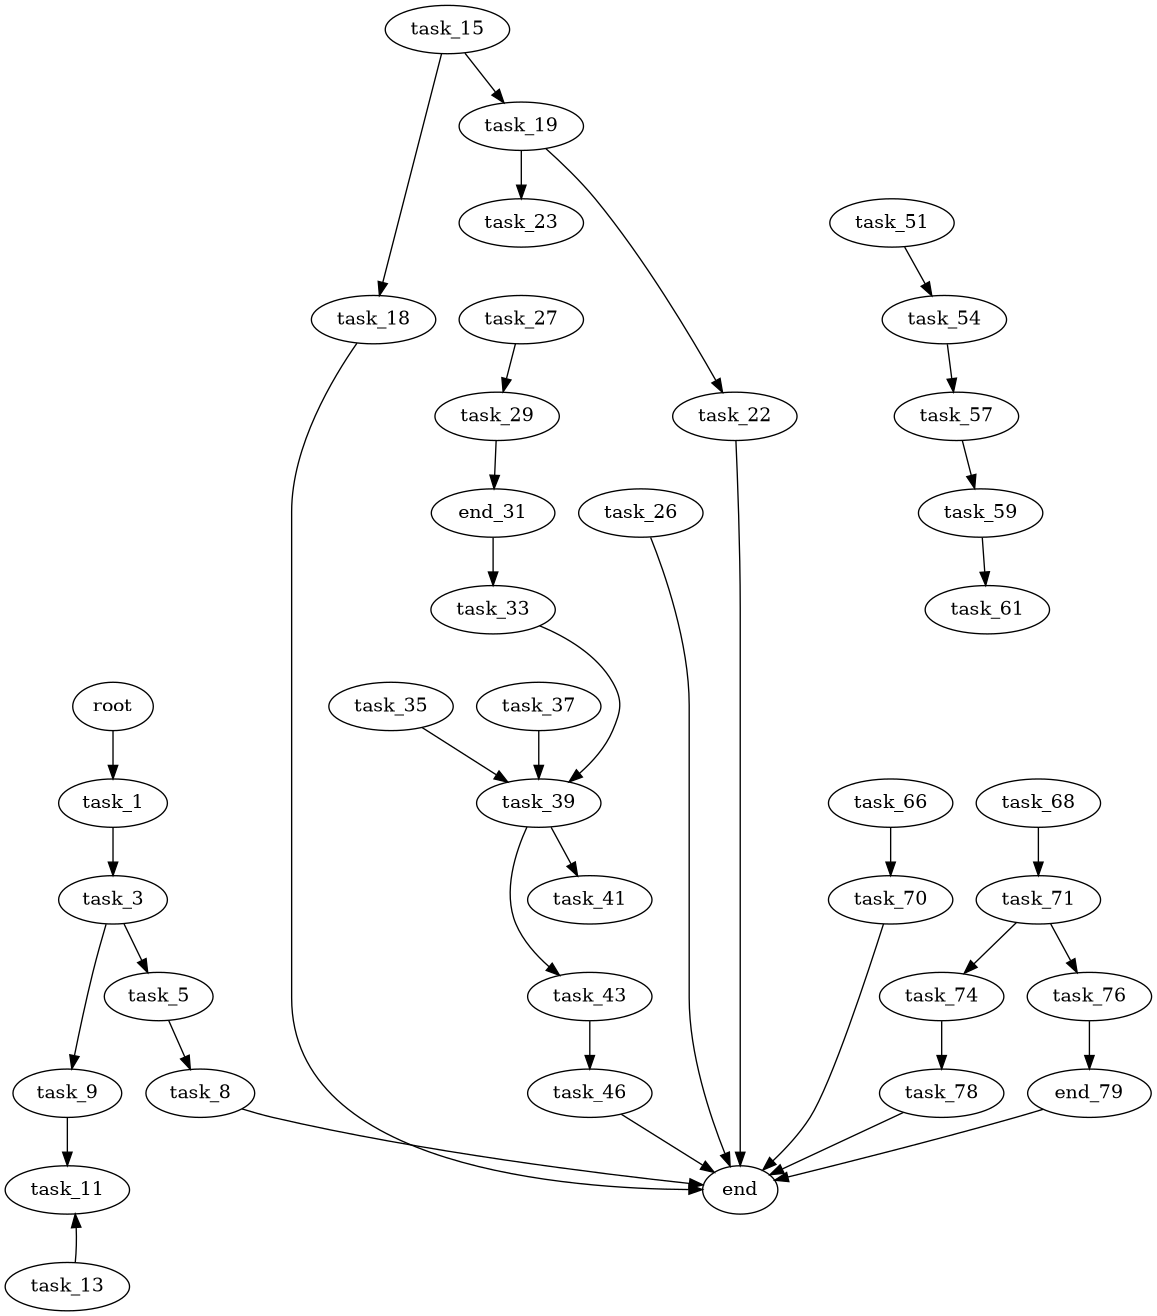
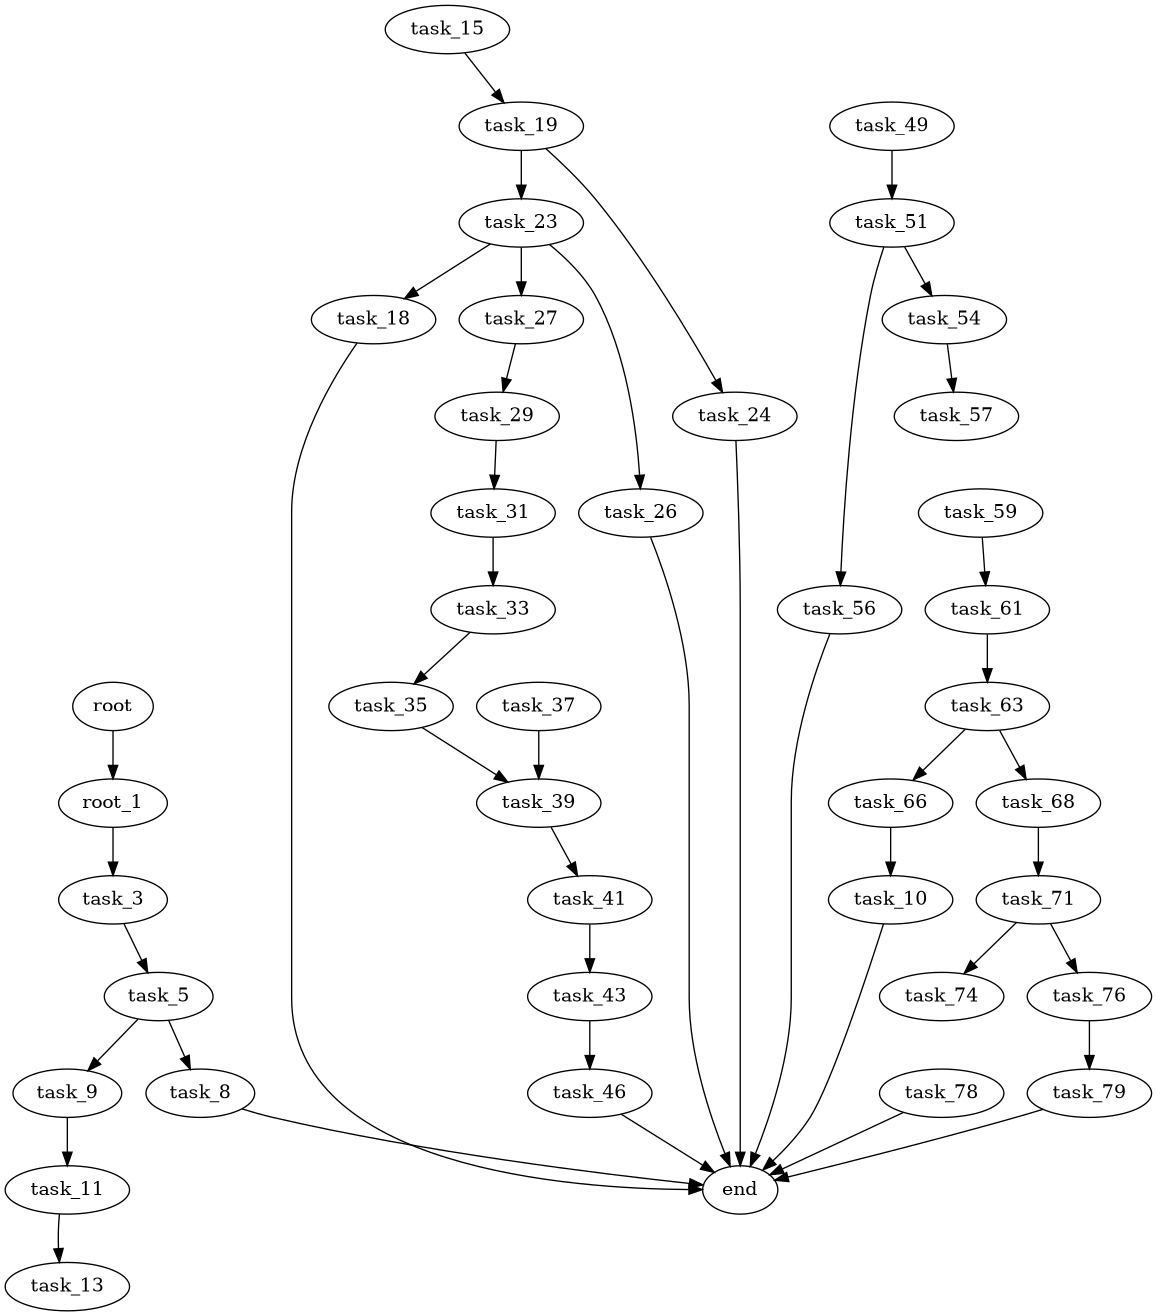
node "task_49": added
edge "task_15" -> "task_18": now "task_23" -> "task_18"
edge "task_23" -> "task_27": added
edge "task_23" -> "task_26": added
node "task_22": label "task_22" -> "task_24"
edge "task_57" -> "task_59": removed
node "end_31": label "end_31" -> "task_31"
node "task_56": added
edge "task_33" -> "task_39": now "task_33" -> "task_35"
node "task_63": added
node "task_1": label "task_1" -> "root_1"
node "task_70": label "task_70" -> "task_10"
edge "task_39" -> "task_43": now "task_41" -> "task_43"
edge "task_3" -> "task_9": now "task_5" -> "task_9"
edge "task_74" -> "task_78": removed
node "end_79": label "end_79" -> "task_79"
edge "task_13" -> "task_11": reversed
